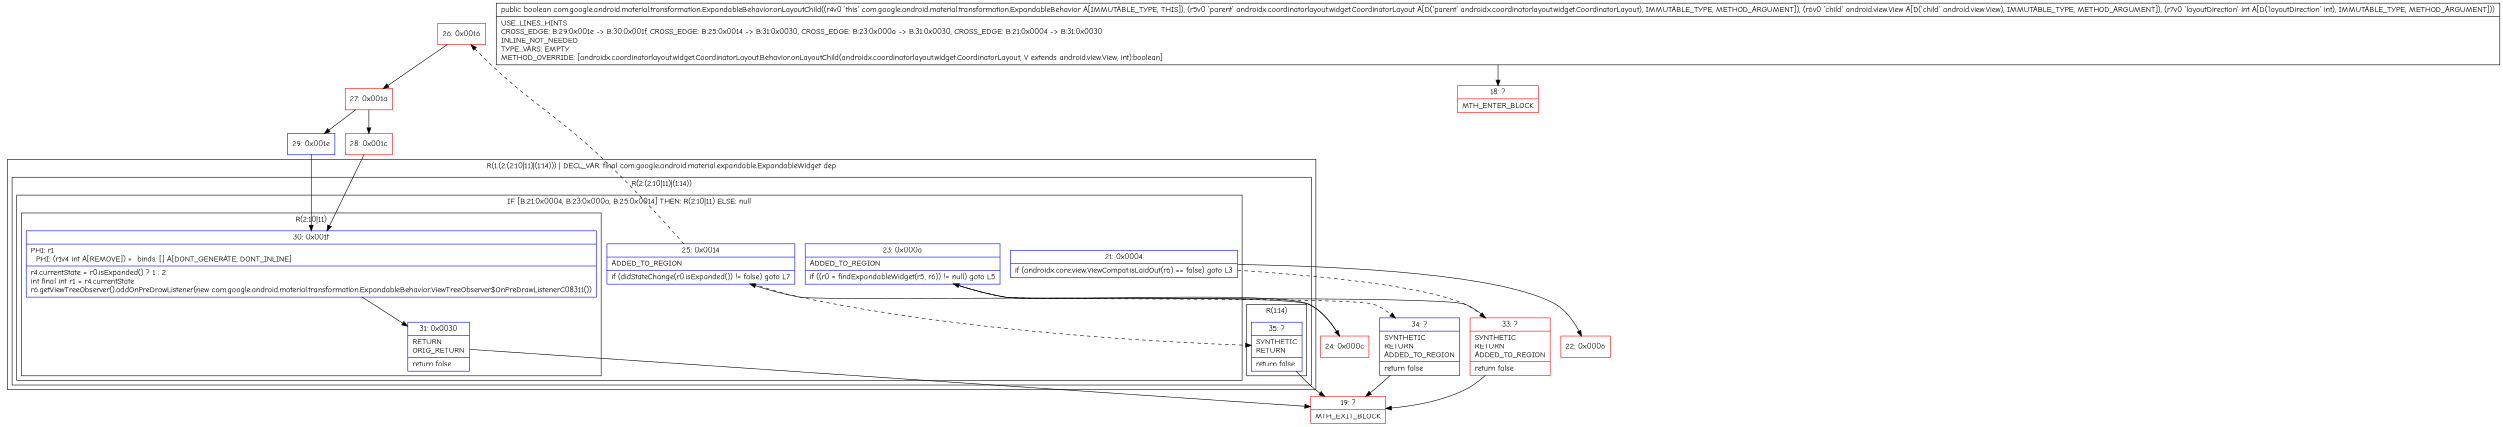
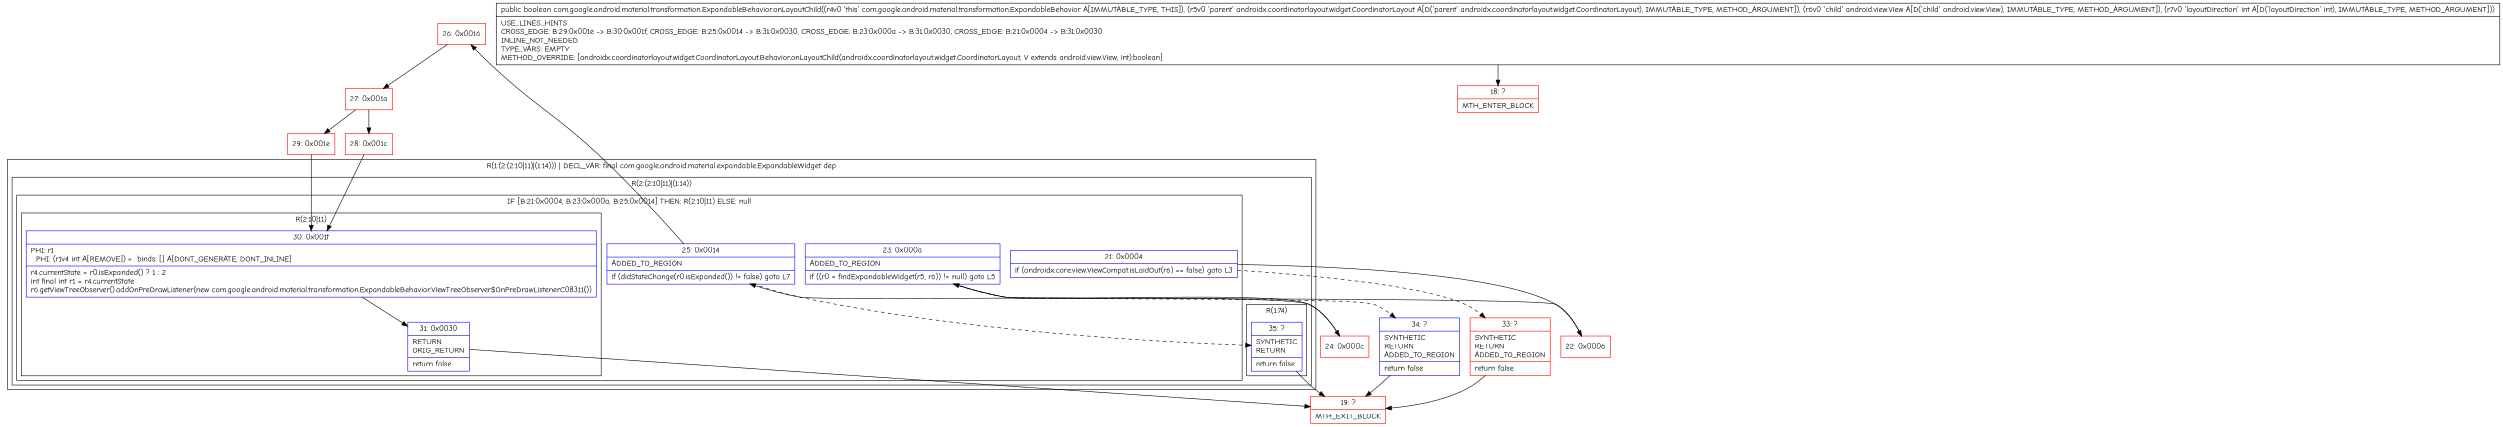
edge "25: 0x0014" -> "26: 0x0016": style dashed -> solid
node "29: 0x001e": color blue -> red
edge "33: ?" -> "23: 0x000a": now "22: 0x0006" -> "23: 0x000a"
cluster "R(1:14)": label "R(1:14)" -> "R(1:74)"
